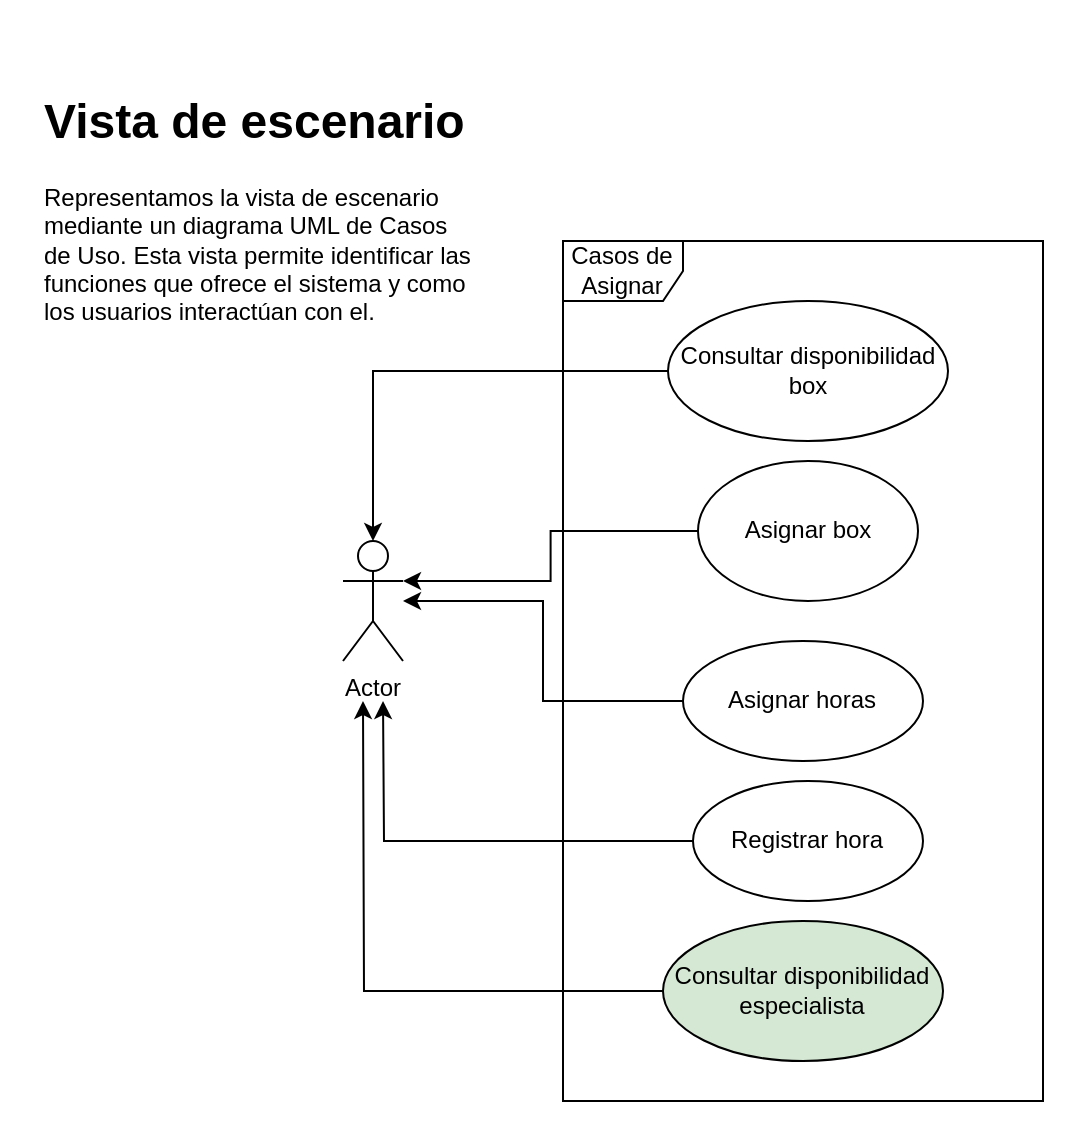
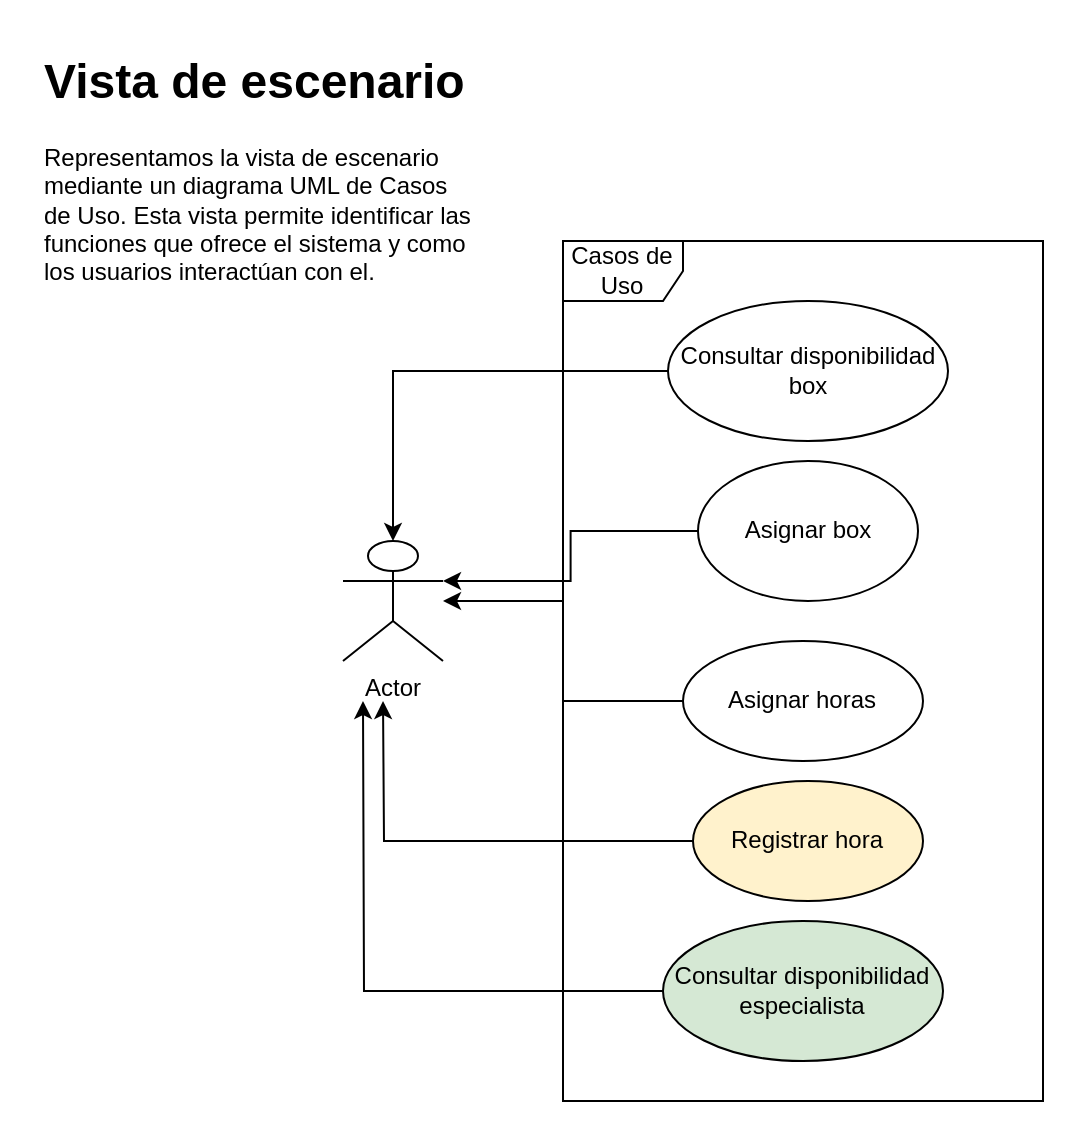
node "Vista de escenarioRepresentamos la vista de escenario mediante un diagrama UML de Casos de Uso. Esta vista permite identificar las funciones que ofrece el sistema y como los usuarios interactúan con el.": moved (261, 201) -> (261, 161)
node "Casos de Asignar": label "Casos de Asignar" -> "Casos de Uso"
node "Actor": size 60x120 -> 100x120
node "Registrar hora": fillcolor #ffffff -> #fff2cc
